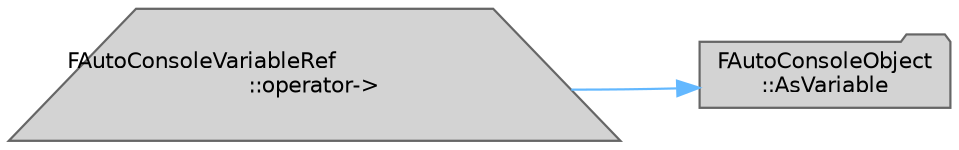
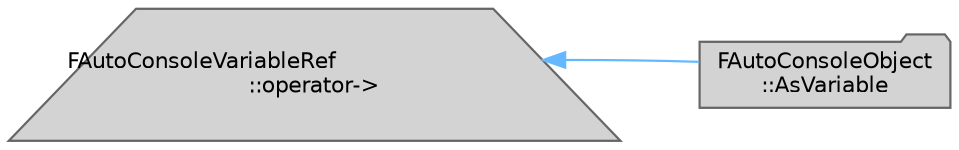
edge "FAutoConsoleVariableRef ::operator->" -> "FAutoConsoleObject ::AsVariable": reversed
